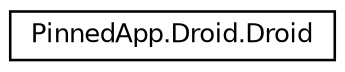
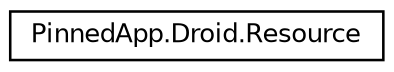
node "PinnedApp.Droid.Droid": label "PinnedApp.Droid.Droid" -> "PinnedApp.Droid.Resource"
